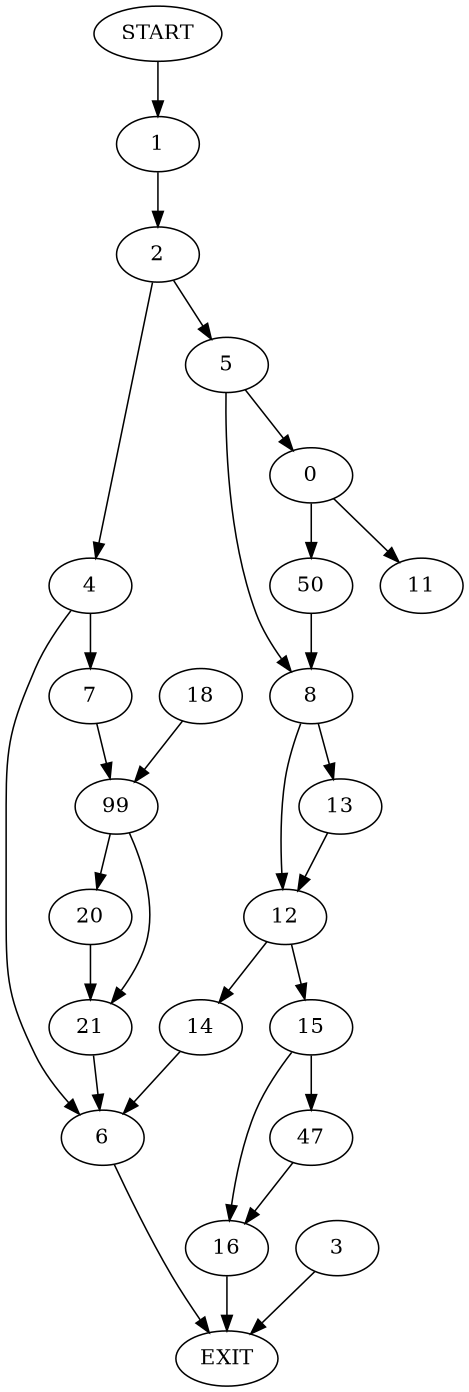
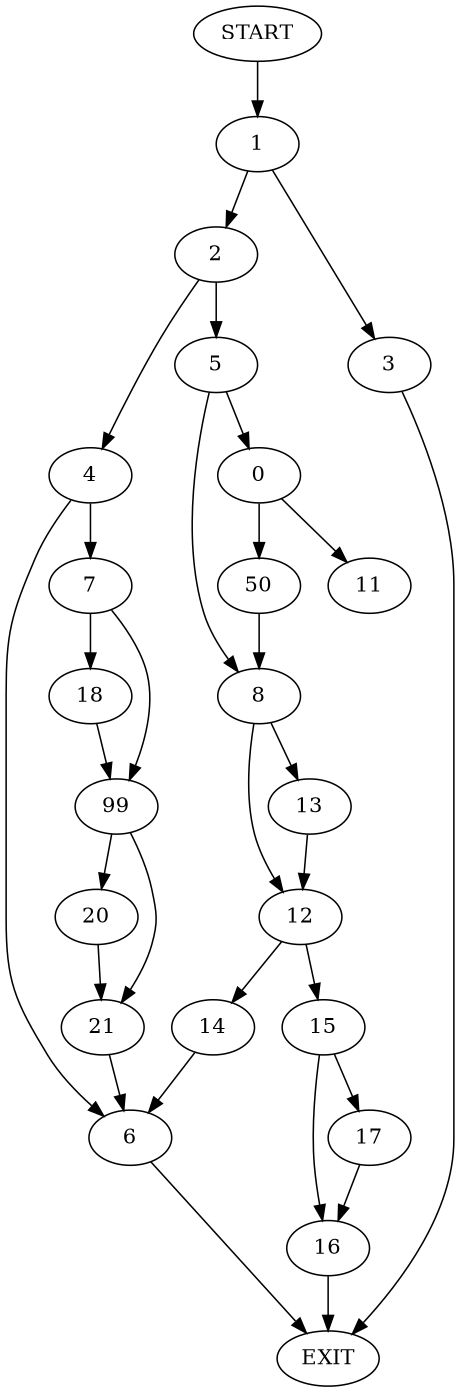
edge "1" -> "3": added
edge "7" -> "18": added
node "47": label "47" -> "17"
